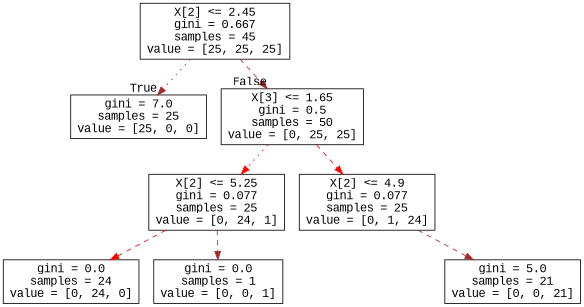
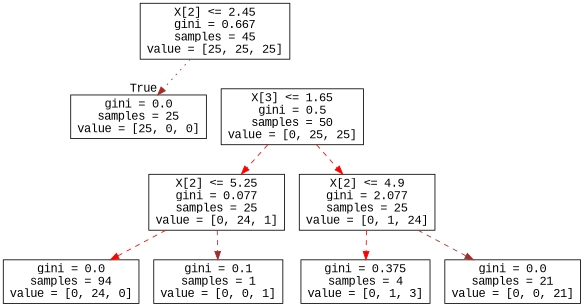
edge "X[2] <= 2.45 gini = 0.667 samples = 45 value = [25, 25, 25]" -> "X[3] <= 1.65 gini = 0.5 samples = 50 value = [0, 25, 25]": removed
node "gini = 7.0 samples = 25 value = [25, 0, 0]": label "gini = 7.0 samples = 25 value = [25, 0, 0]" -> "gini = 0.0 samples = 25 value = [25, 0, 0]"
edge "X[3] <= 1.65 gini = 0.5 samples = 50 value = [0, 25, 25]" -> "X[2] <= 5.25 gini = 0.077 samples = 25 value = [0, 24, 1]": style dotted -> dashed
node "X[2] <= 4.9 gini = 0.077 samples = 25 value = [0, 1, 24]": label "X[2] <= 4.9 gini = 0.077 samples = 25 value = [0, 1, 24]" -> "X[2] <= 4.9 gini = 2.077 samples = 25 value = [0, 1, 24]"
node "gini = 0.0 samples = 24 value = [0, 24, 0]": label "gini = 0.0 samples = 24 value = [0, 24, 0]" -> "gini = 0.0 samples = 94 value = [0, 24, 0]"
node "gini = 0.0 samples = 1 value = [0, 0, 1]": label "gini = 0.0 samples = 1 value = [0, 0, 1]" -> "gini = 0.1 samples = 1 value = [0, 0, 1]"
node "gini = 0.375 samples = 4 value = [0, 1, 3]": added
node "gini = 5.0 samples = 21 value = [0, 0, 21]": label "gini = 5.0 samples = 21 value = [0, 0, 21]" -> "gini = 0.0 samples = 21 value = [0, 0, 21]"
